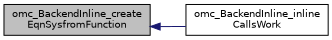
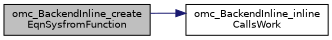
edge "omc_BackendInline_inline CallsWork" -> "omc_BackendInline_create EqnSysfromFunction": reversed
